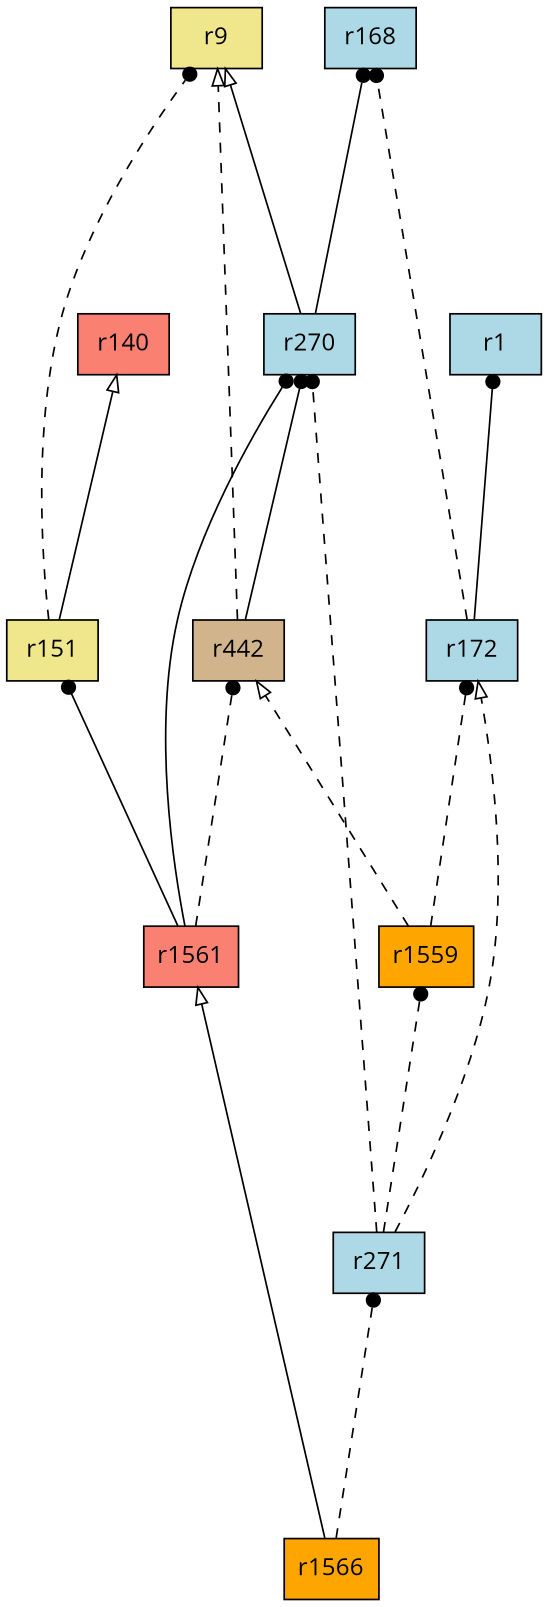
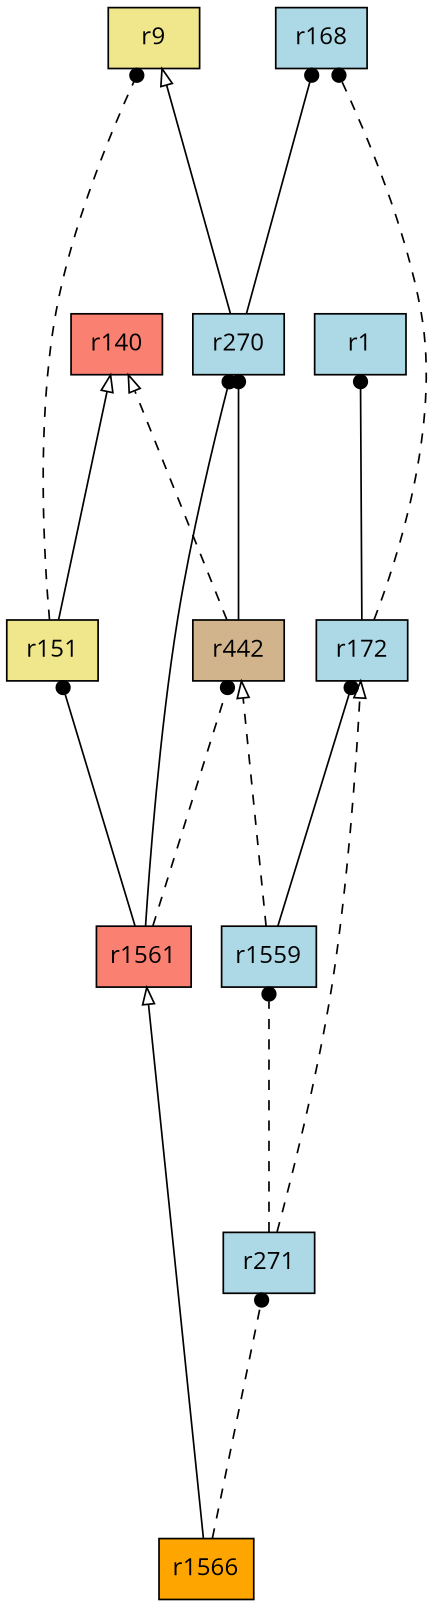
edge "r442" -> "r9": now "r442" -> "r140"
edge "r271" -> "r270": removed
edge "r1559" -> "r172": style dashed -> solid
node "r1559": fillcolor orange -> lightblue
